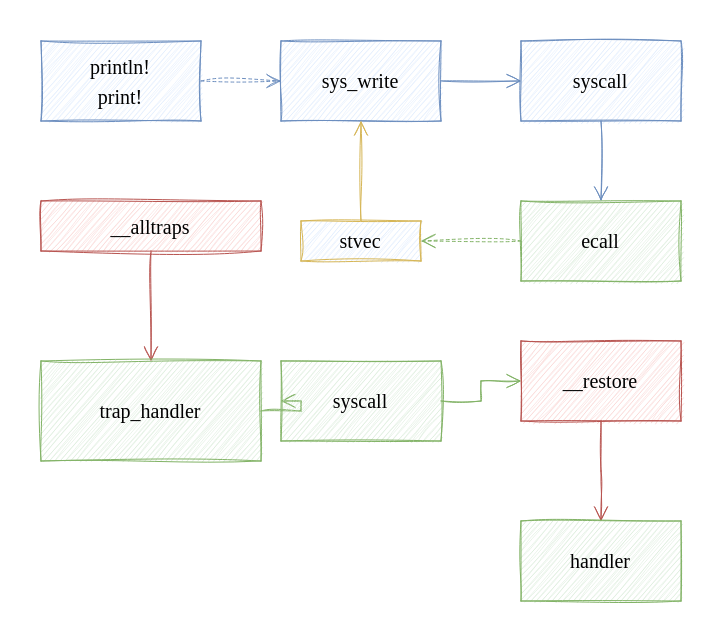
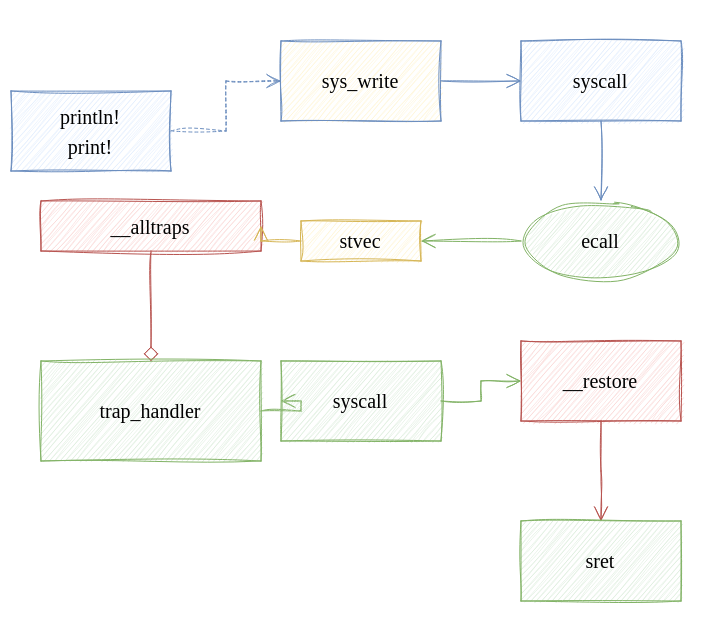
node "println! print!": moved (121, 81) -> (91, 131)
node "sys_write": fillcolor #dae8fc -> #fff2cc
edge "stvec" -> "sys_write": now "stvec" -> "__alltraps"
node "stvec": fillcolor #dae8fc -> #fff2cc
edge "ecall" -> "stvec": style dashed -> solid
node "ecall": shape rectangle -> ellipse
edge "__alltraps" -> "trap_handler": arrowhead open -> diamond
node "handler": label "handler" -> "sret"
